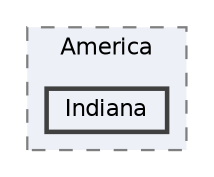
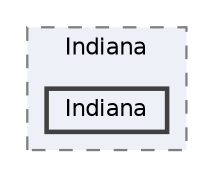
cluster "America": label "America" -> "Indiana"
